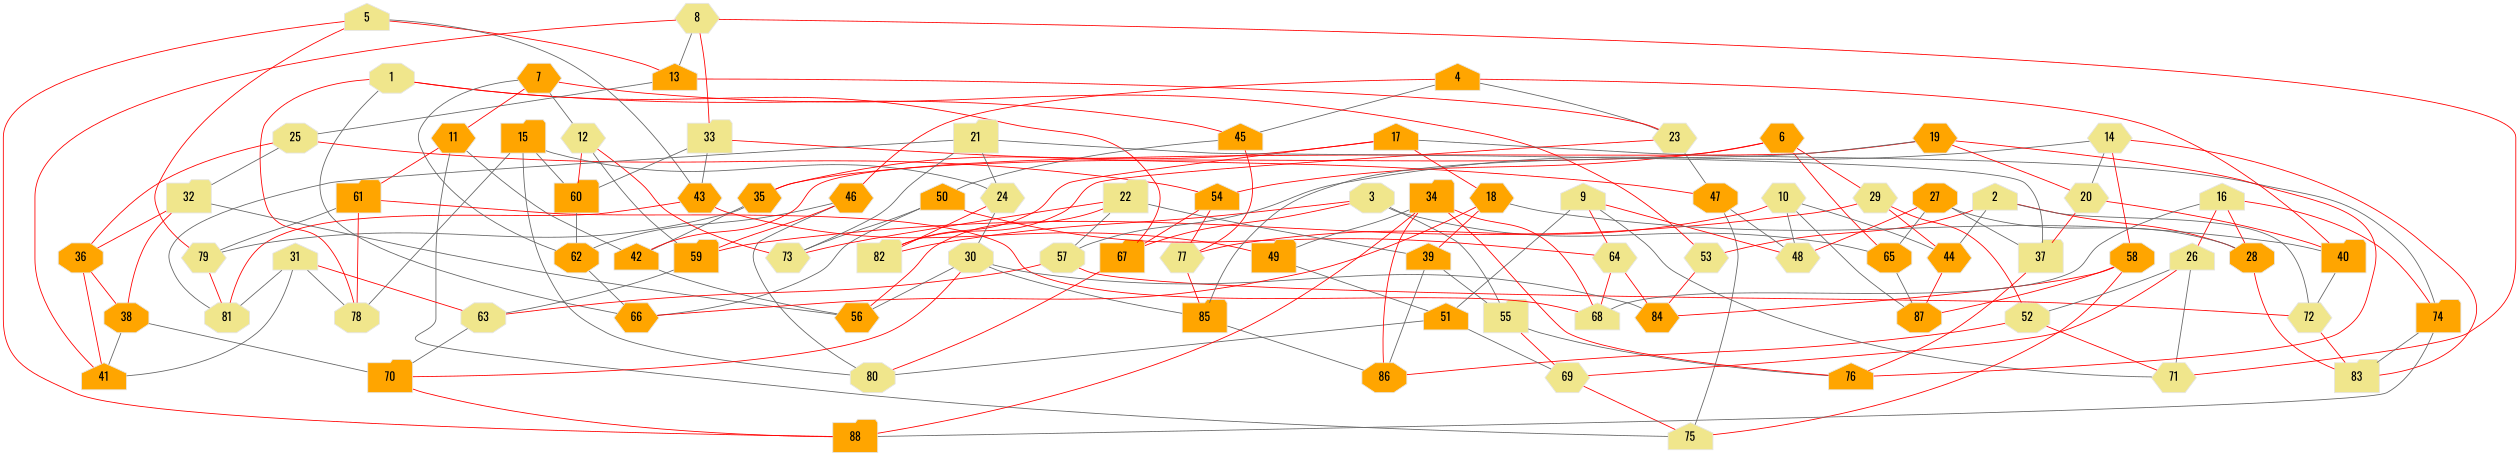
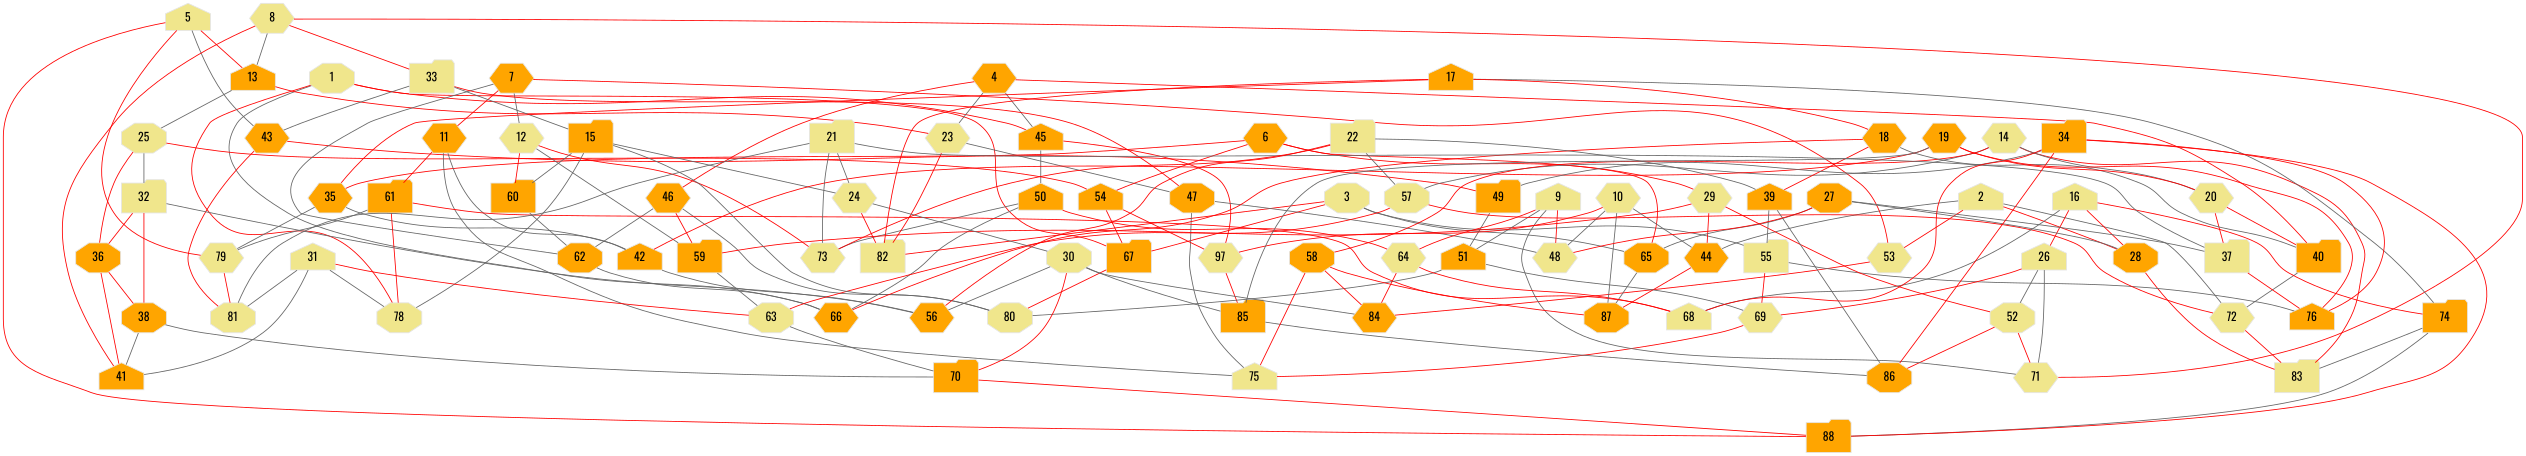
node "4": shape house -> hexagon
edge "33" -- "60": now "33" -- "15"
node "77": label "77" -> "97"
